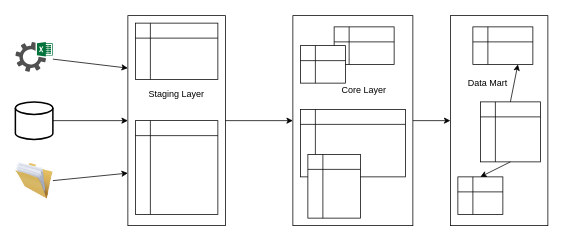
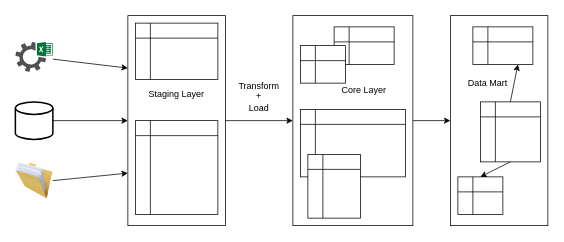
node "Transform + Load": added
